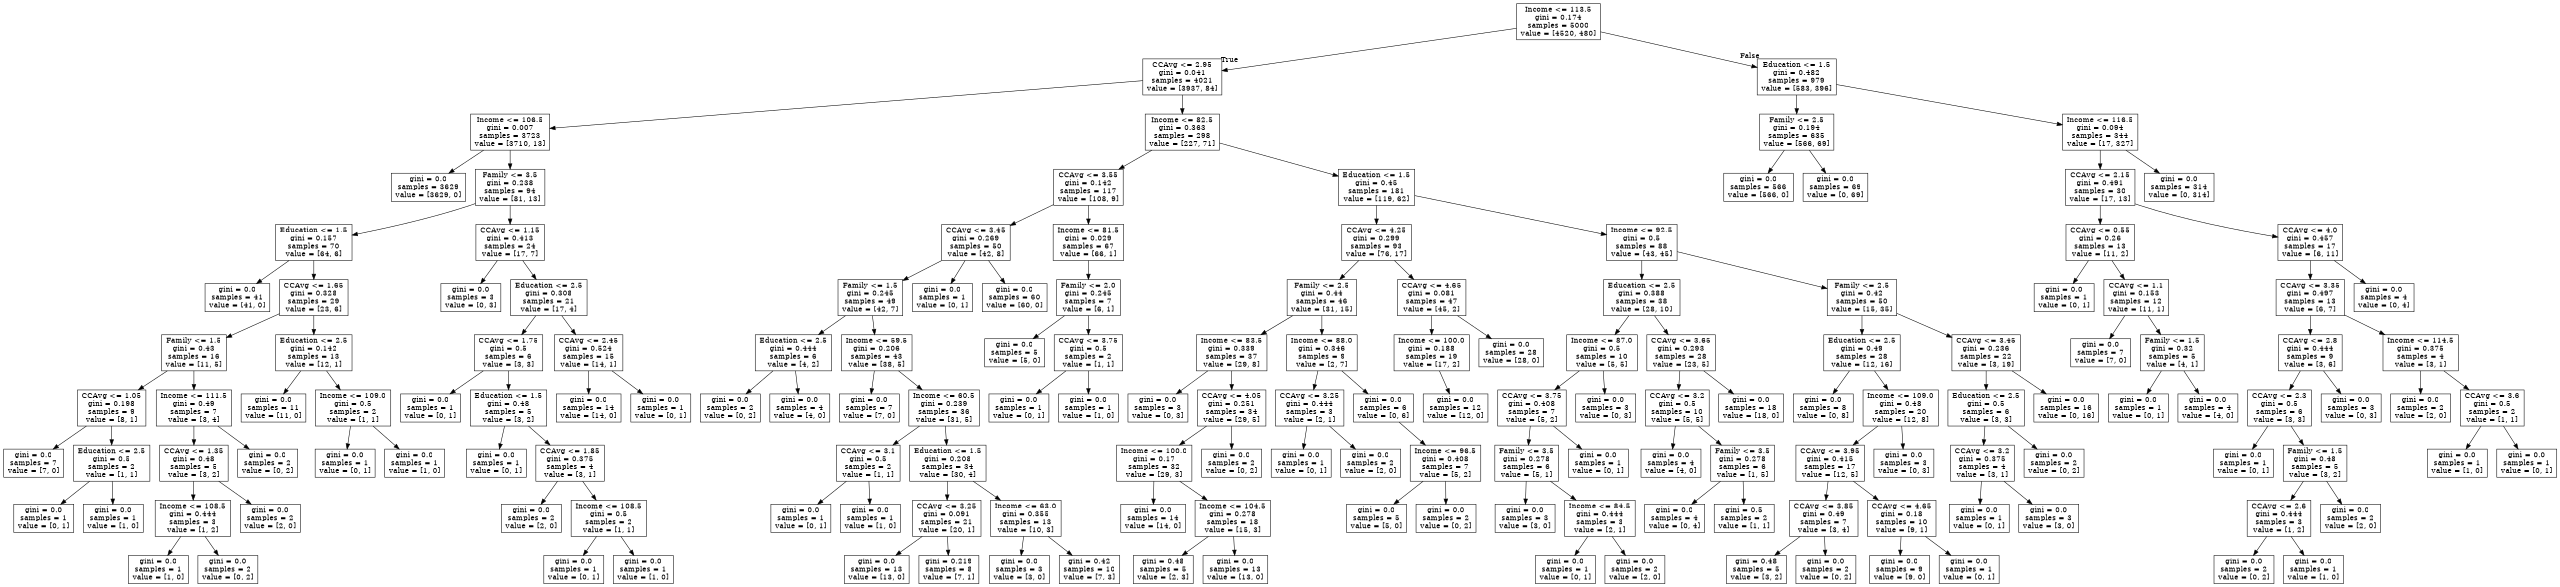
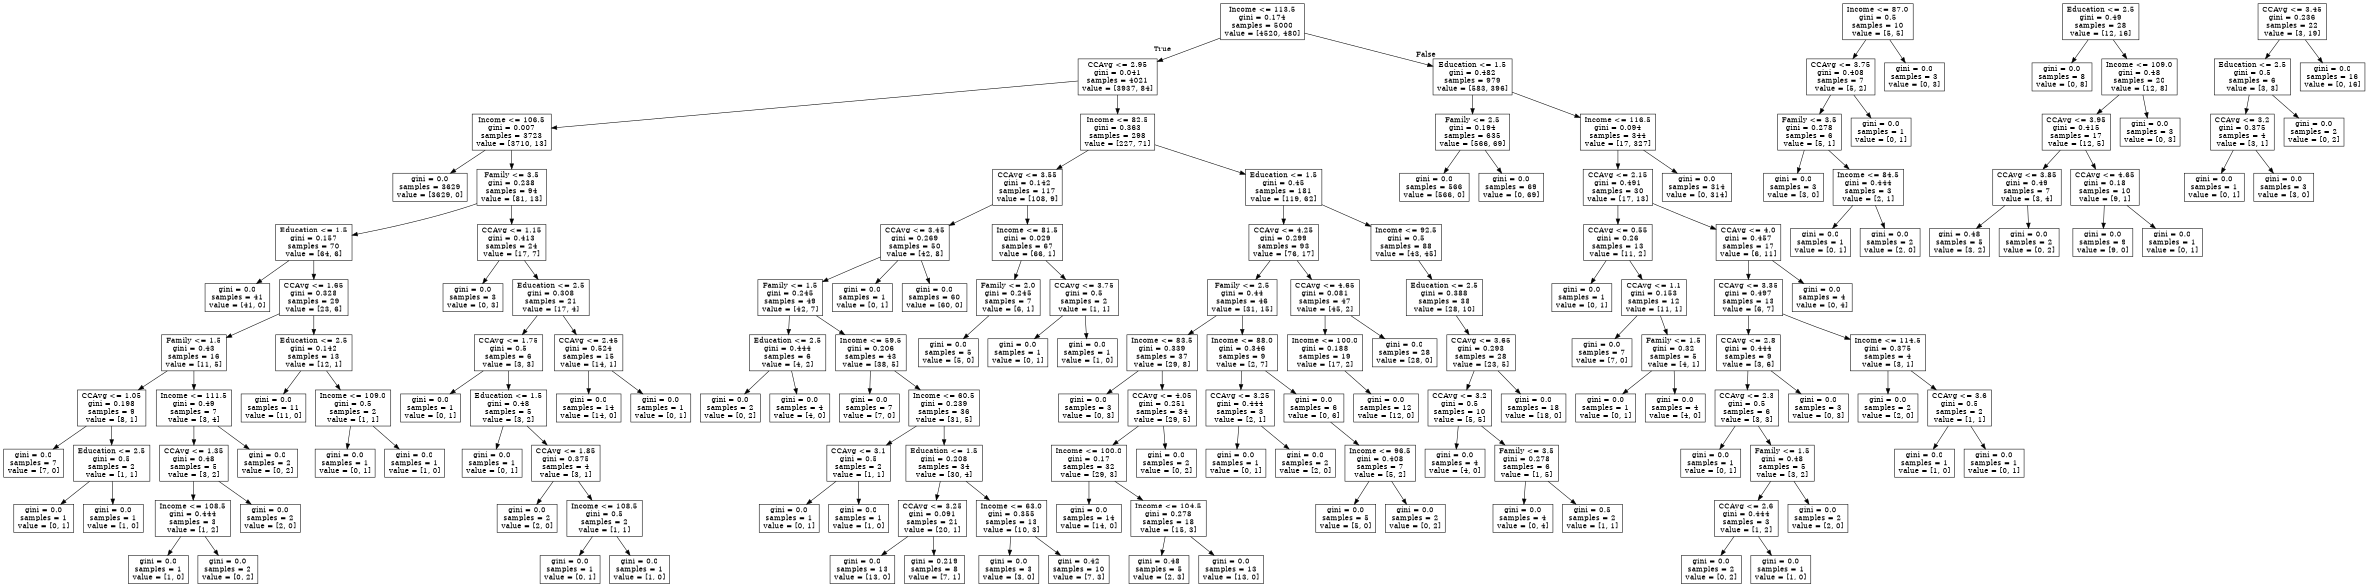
node "Family <= 2.5 gini = 0.42 samples = 50 value = [15, 35]": removed
edge "Family <= 2.0 gini = 0.245 samples = 7 value = [6, 1]" -> "CCAvg <= 3.75 gini = 0.5 samples = 2 value = [1, 1]": now "Income <= 81.5 gini = 0.029 samples = 67 value = [66, 1]" -> "CCAvg <= 3.75 gini = 0.5 samples = 2 value = [1, 1]"
edge "Education <= 2.5 gini = 0.388 samples = 38 value = [28, 10]" -> "Income <= 87.0 gini = 0.5 samples = 10 value = [5, 5]": removed
